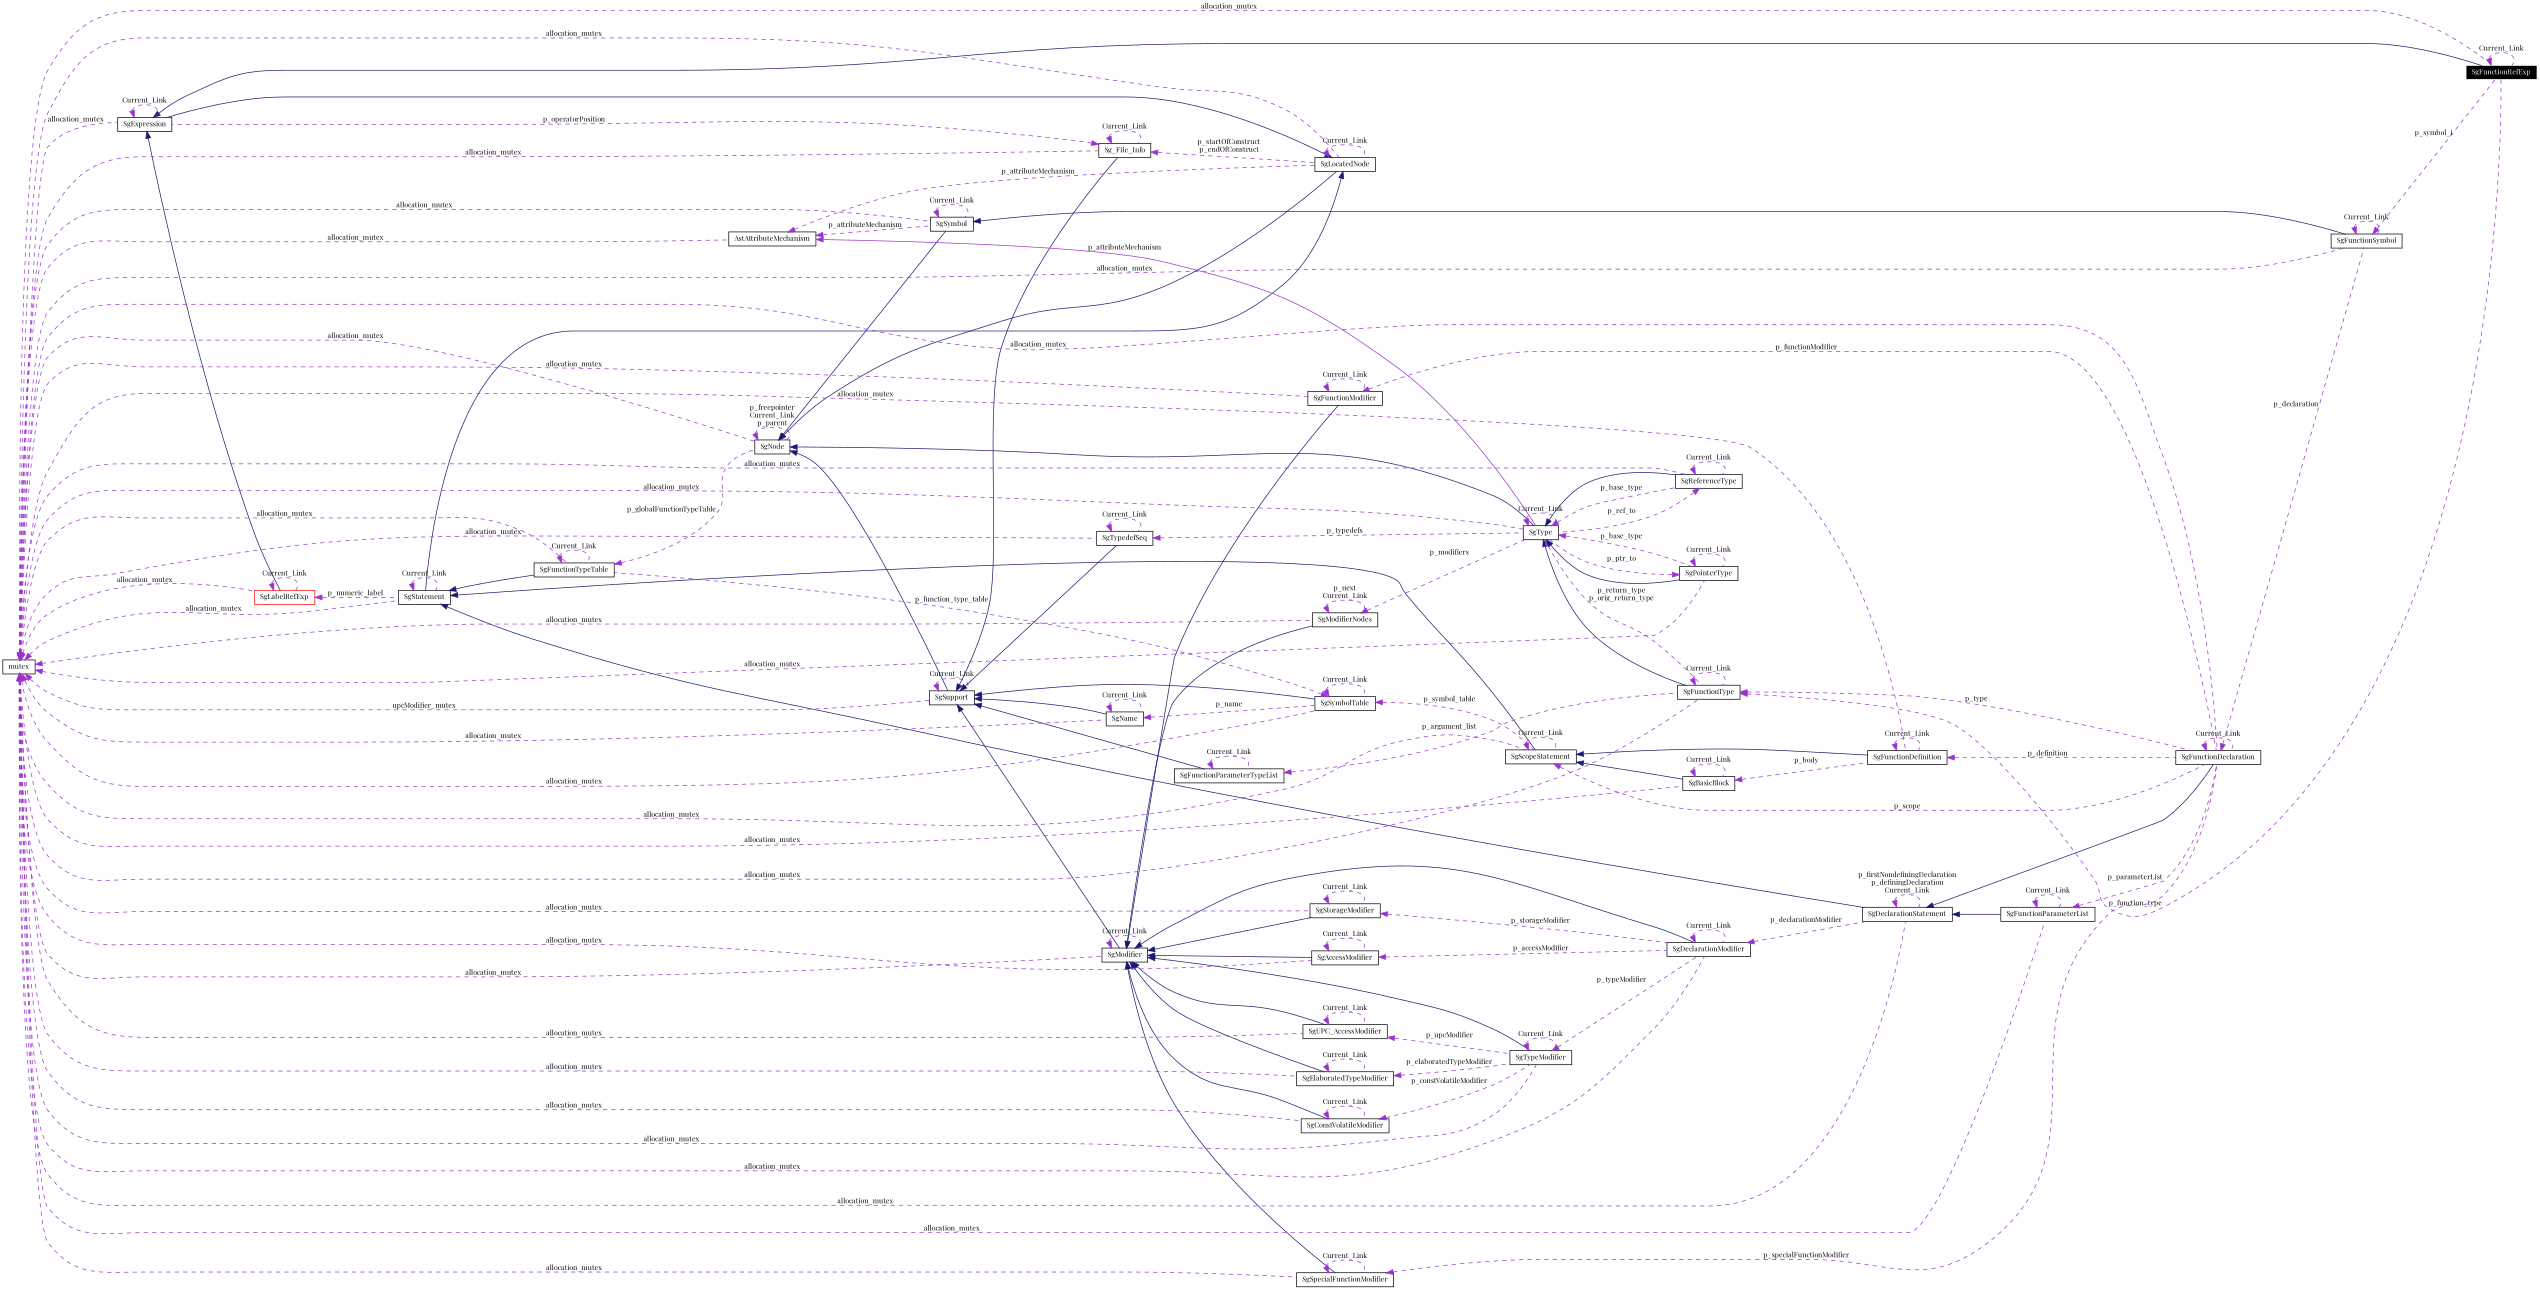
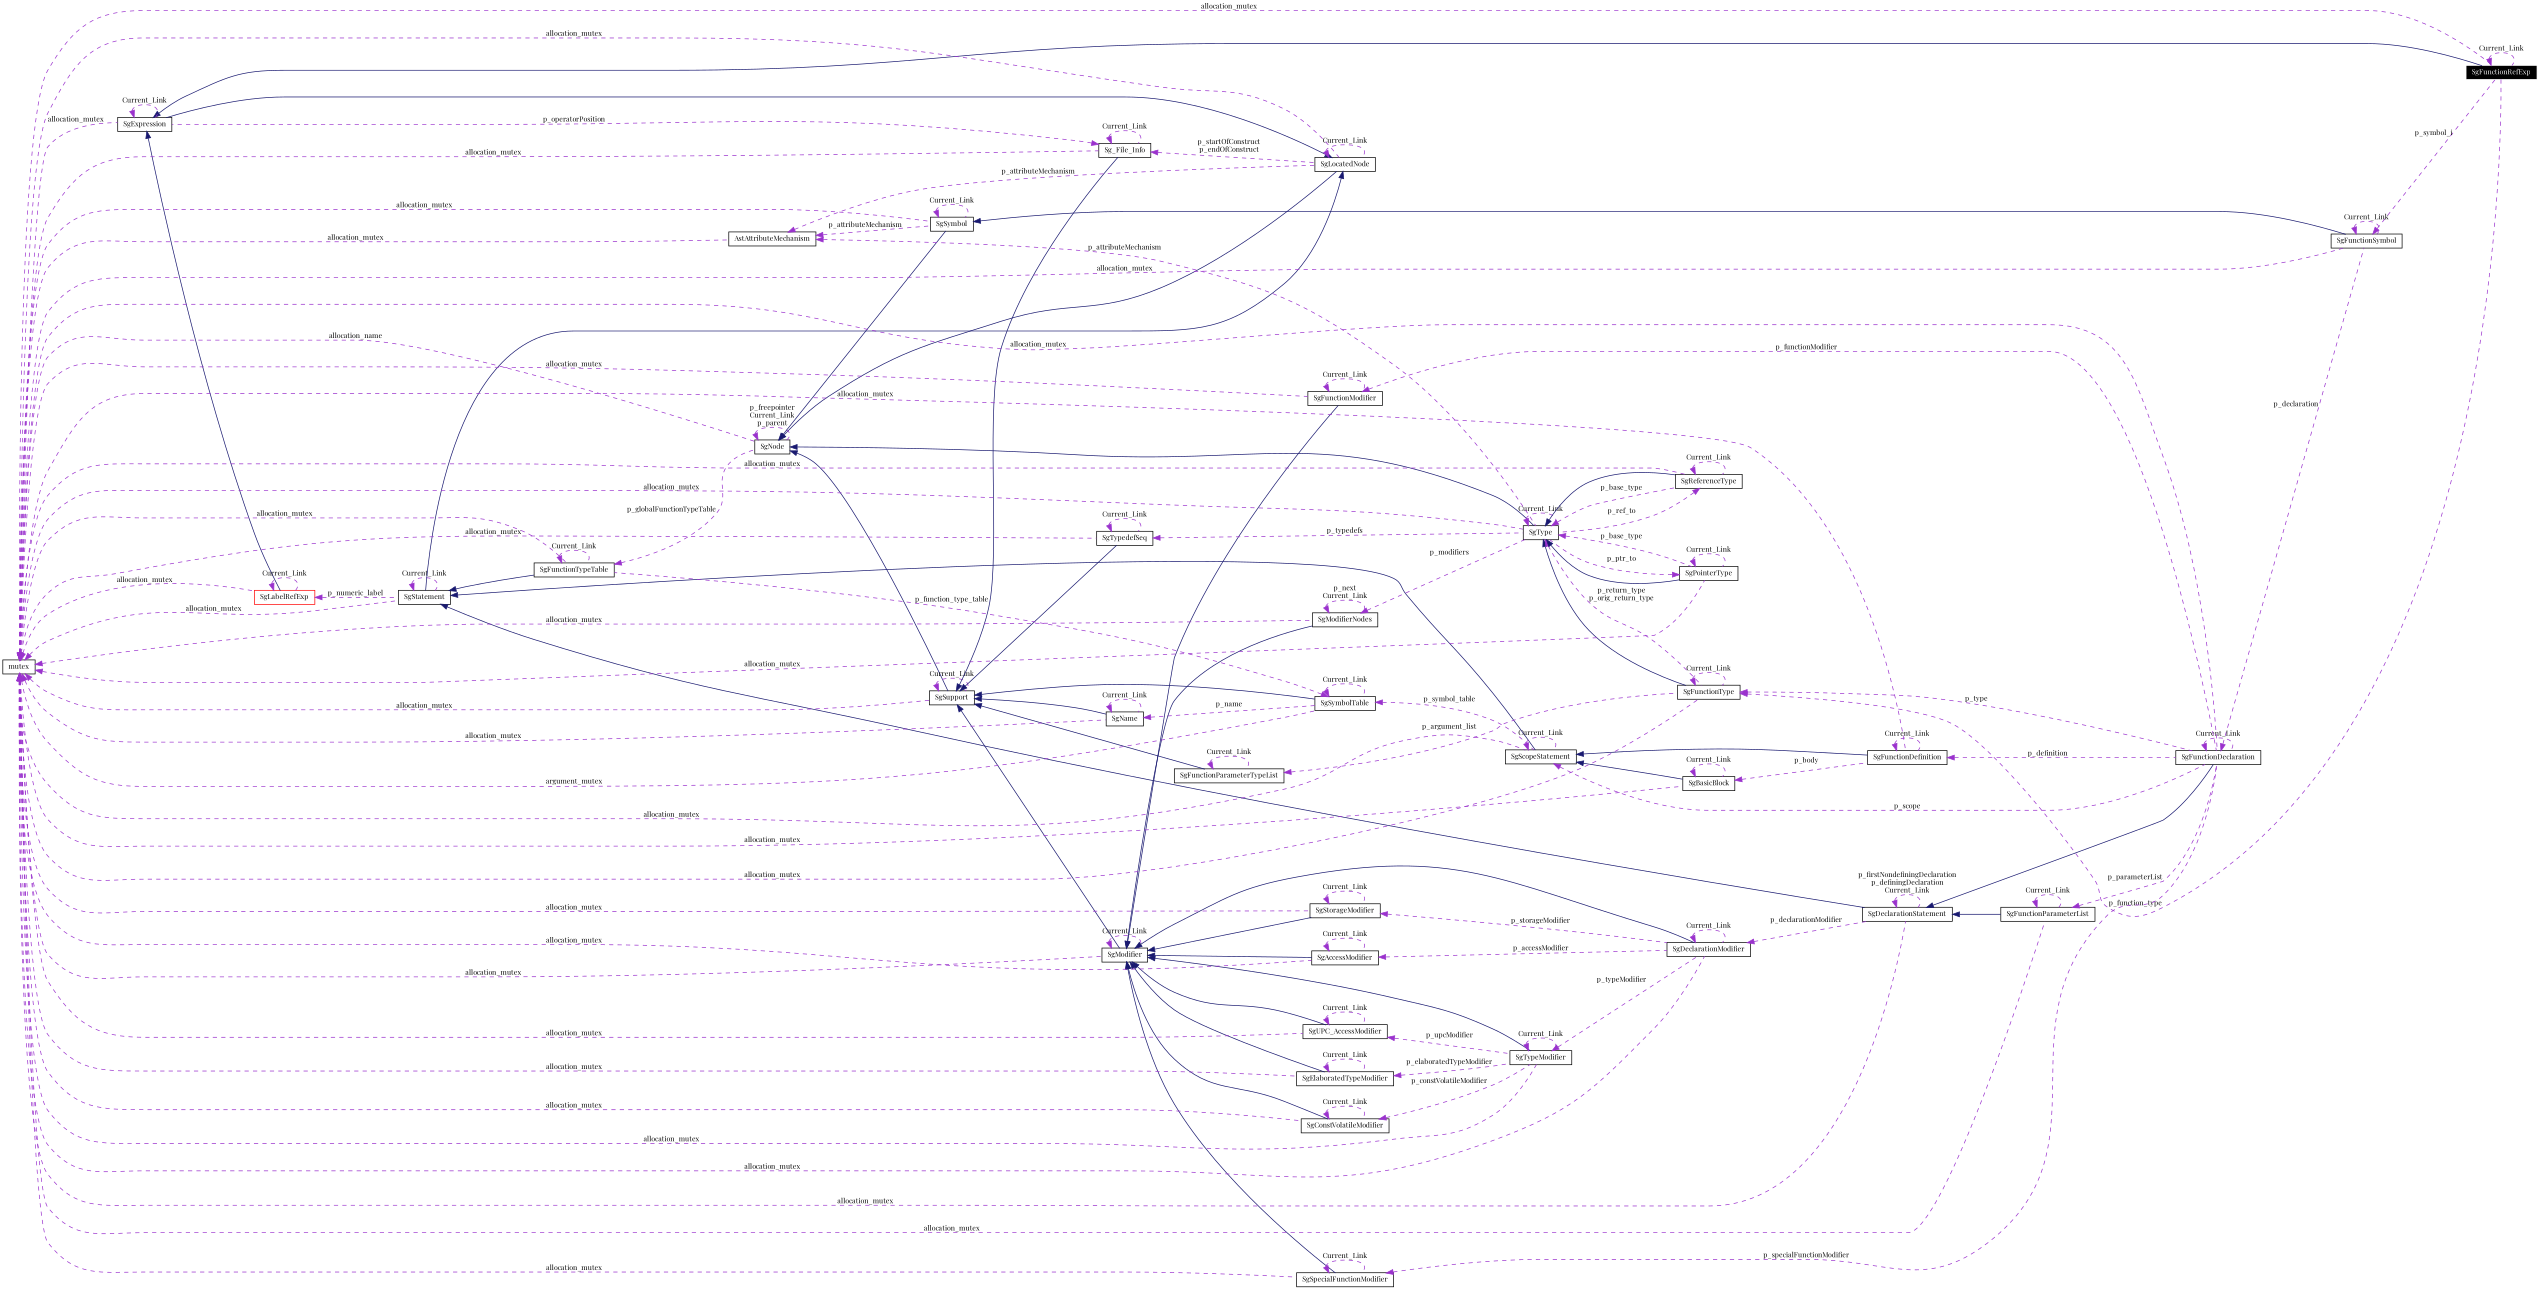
edge "SgType" -> "AstAttributeMechanism": style solid -> dashed
edge "SgNode" -> "mutex": label "allocation_mutex" -> "allocation_name"
edge "SgSupport" -> "mutex": label "upcModifier_mutex" -> "allocation_mutex"
edge "SgSymbolTable" -> "mutex": label "allocation_mutex" -> "argument_mutex"
